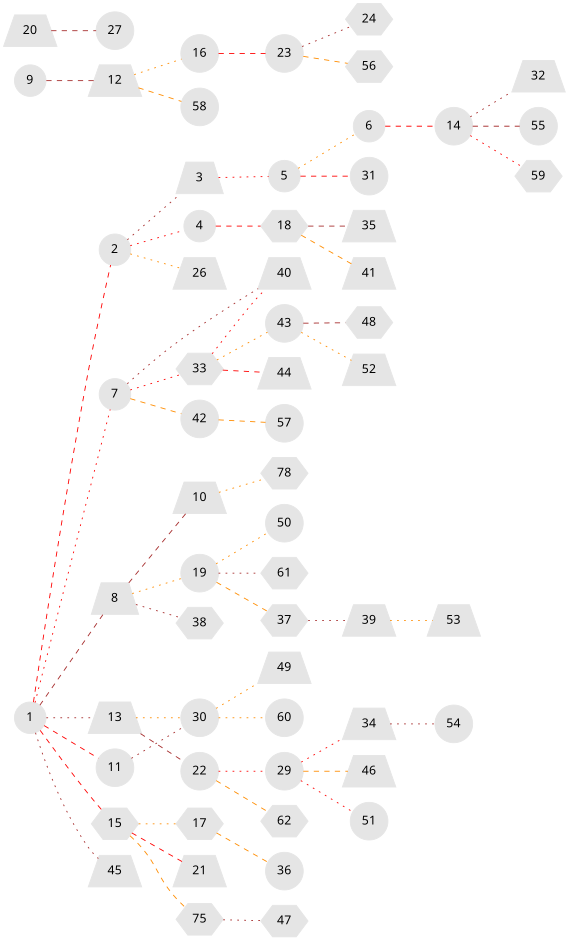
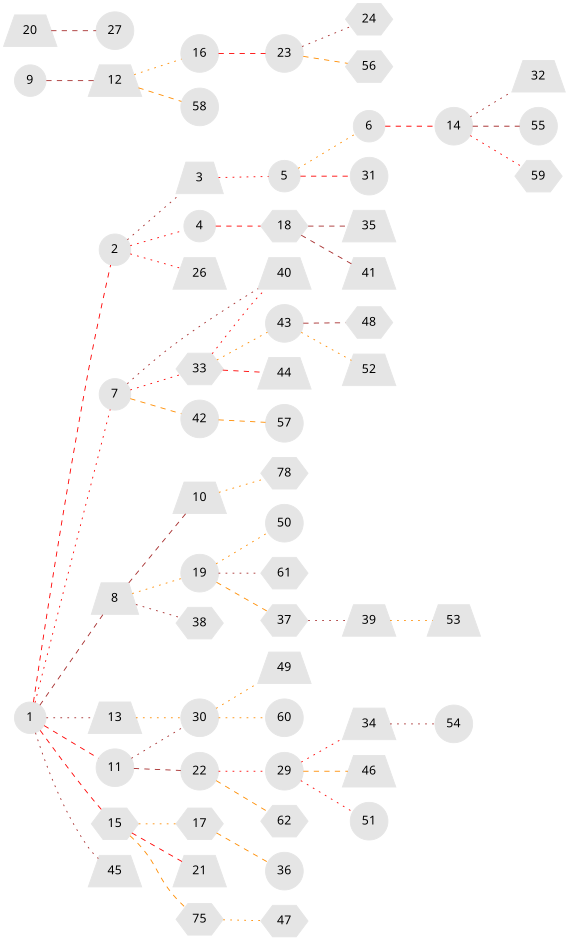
edge "18" -- "41": color darkorange -> brown
edge "2" -- "26": color darkorange -> red
edge "13" -- "22": now "11" -- "22"
edge "75" -- "47": color brown -> darkorange
